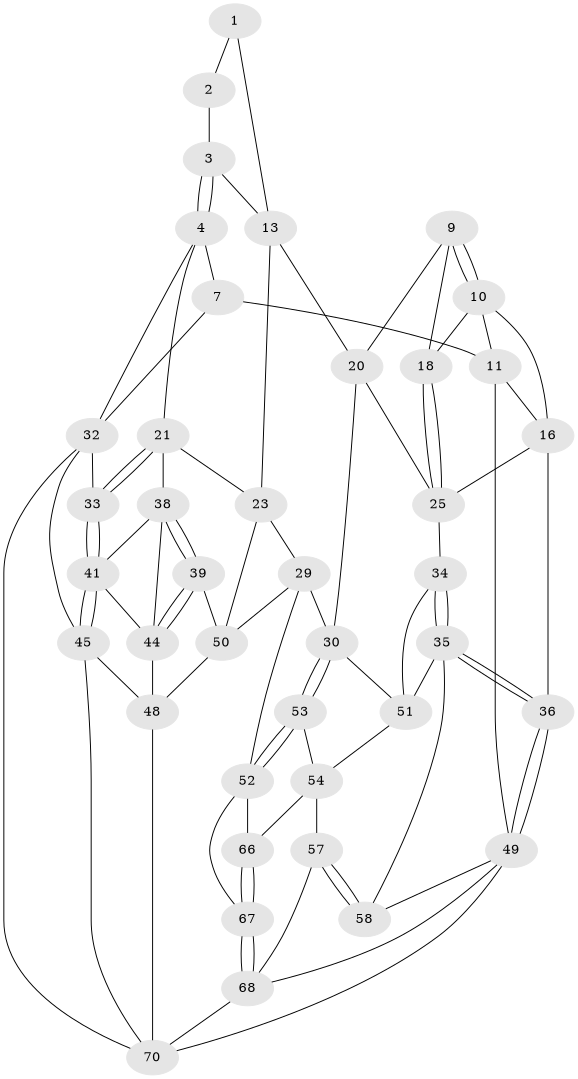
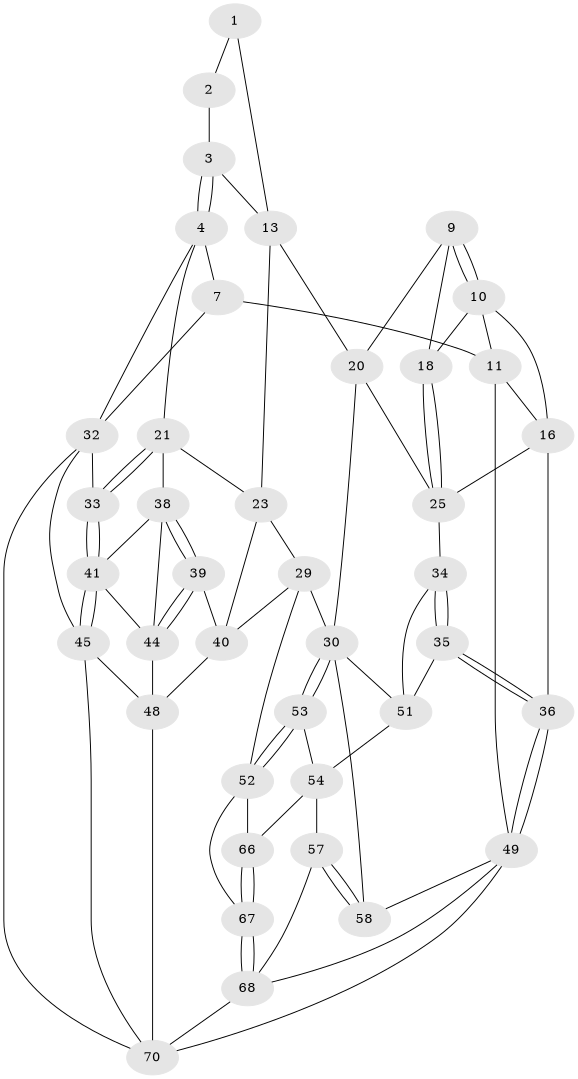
node "50": label "50" -> "40"
edge "35" -- "58": now "30" -- "58"
